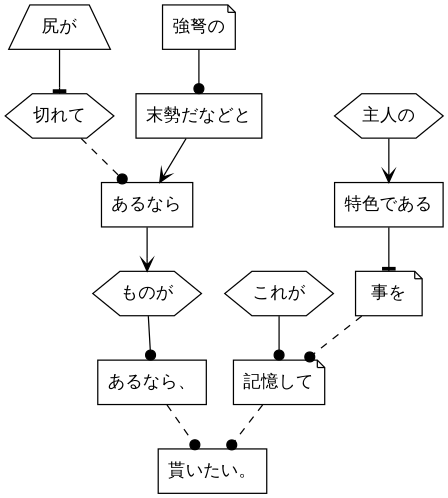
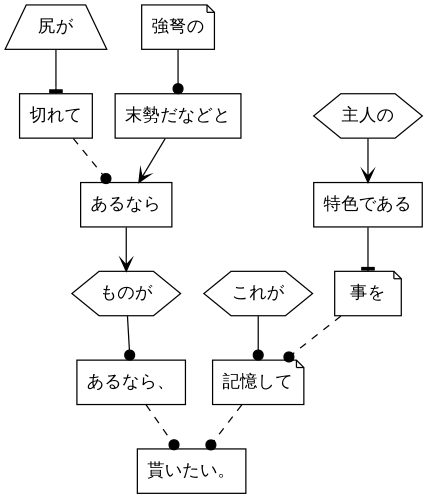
node "切れて": shape hexagon -> box
